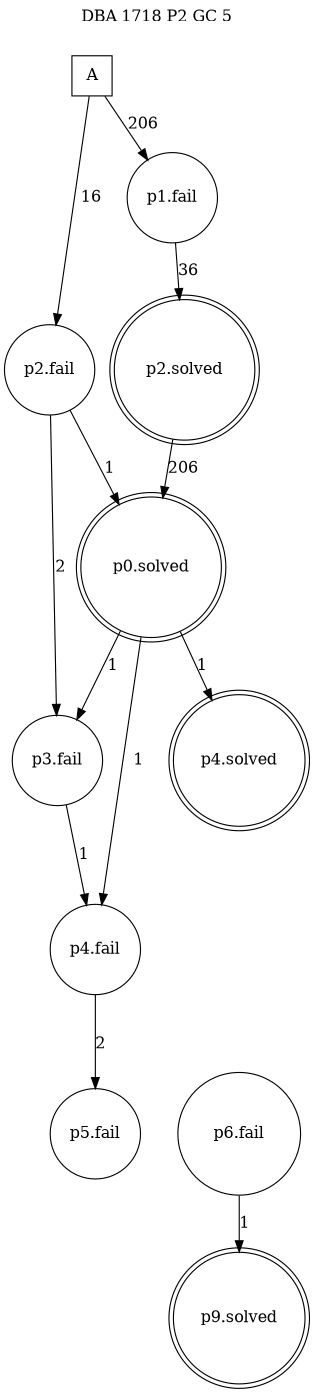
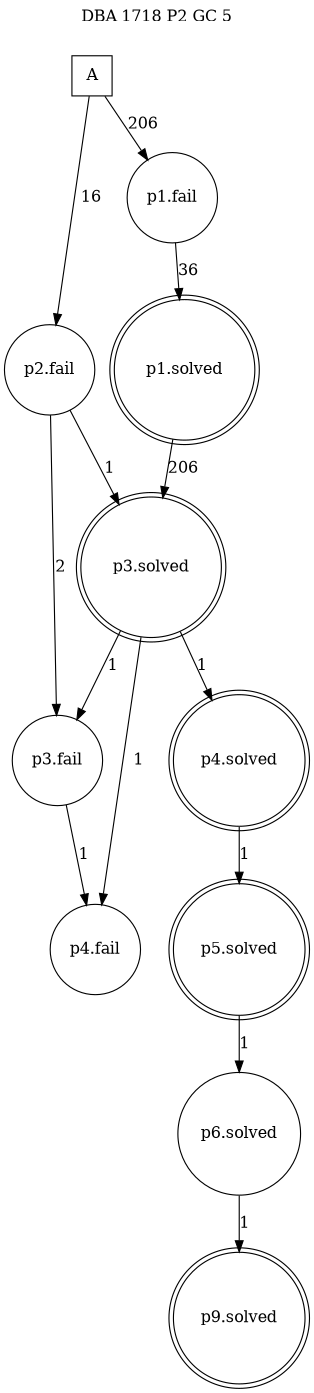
node "p2.solved": label "p2.solved" -> "p1.solved"
node "p0.solved": label "p0.solved" -> "p3.solved"
node "p5.solved": added
node "p5.fail": removed
node "p6.fail": label "p6.fail" -> "p6.solved"
